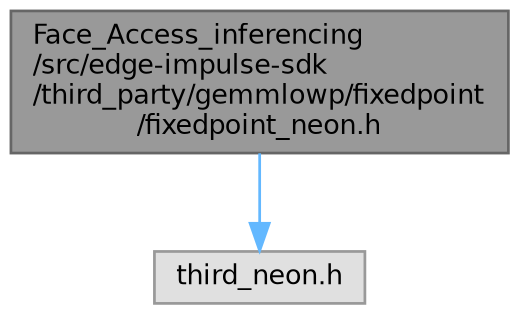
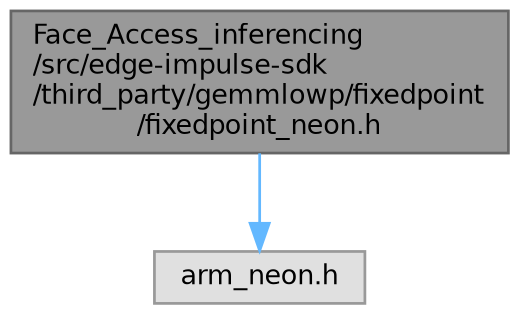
node "third_neon.h": label "third_neon.h" -> "arm_neon.h"
